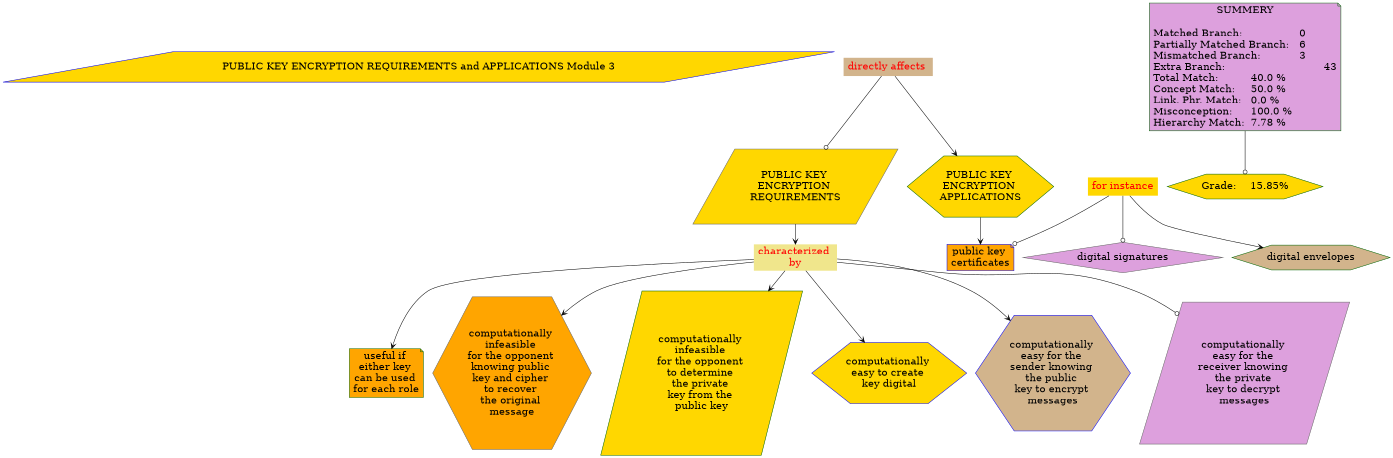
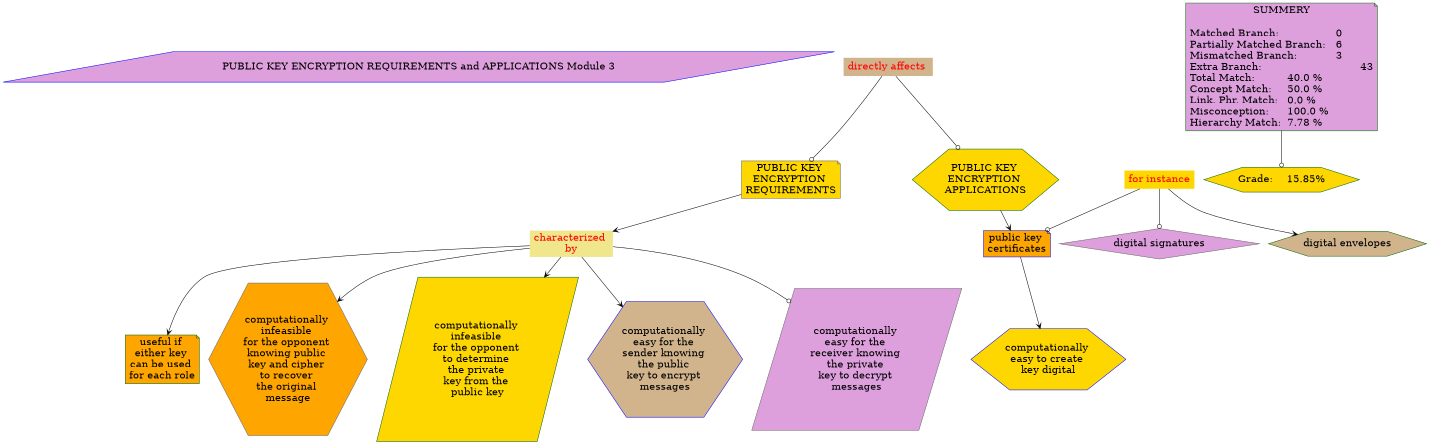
node "PUBLIC KEY ENCRYPTION REQUIREMENTS and APPLICATIONS Module 3": fillcolor gold -> plum
edge "directly affects" -> "PUBLIC KEY ENCRYPTION APPLICATIONS": arrowhead vee -> odot
node "PUBLIC KEY ENCRYPTION REQUIREMENTS": shape parallelogram -> note
edge "characterized by" -> "computationally easy to create key digital": now "public key certificates" -> "computationally easy to create key digital"
